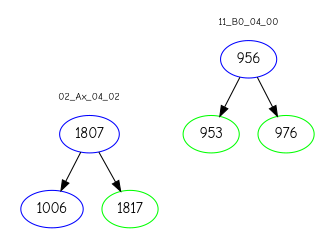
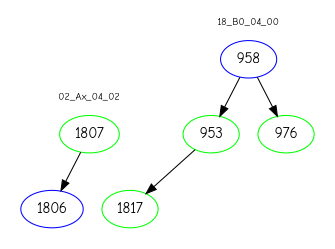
cluster "11_B0_04_00": label "11_B0_04_00" -> "18_B0_04_00"
node "956": label "956" -> "958"
node "1807": color blue -> green
edge "1807" -> "1817": now "953" -> "1817"
node "1006": label "1006" -> "1806"
